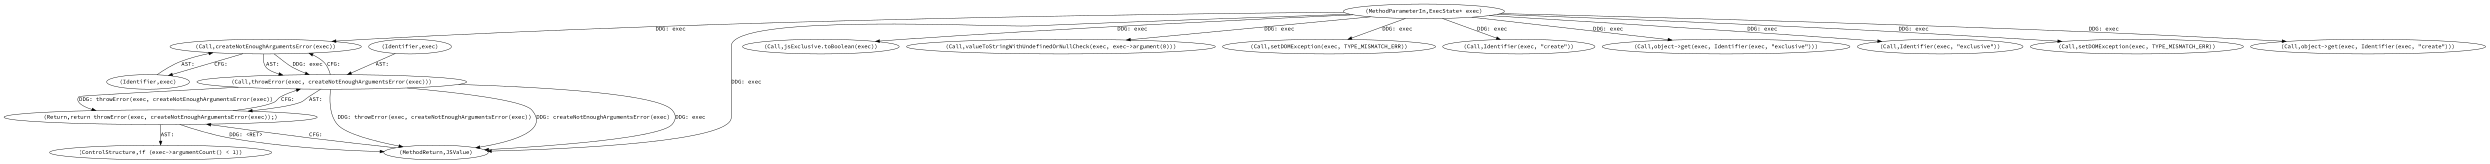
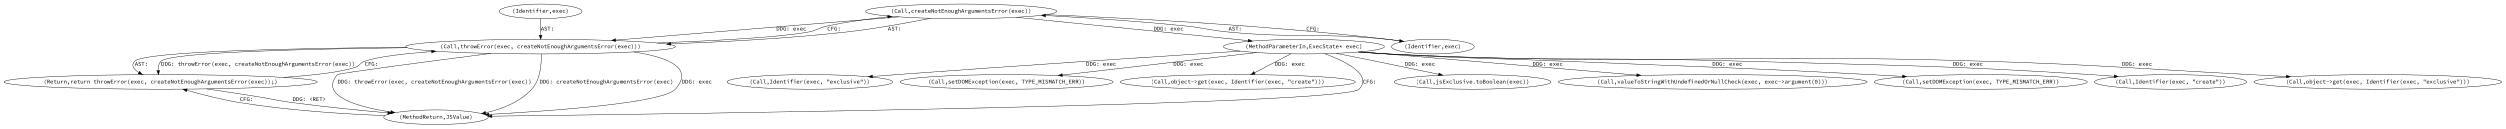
edge "(MethodParameterIn,ExecState* exec)" -> "(Call,createNotEnoughArgumentsError(exec))": reversed
edge "(MethodParameterIn,ExecState* exec)" -> "(MethodReturn,JSValue)": label "DDG: exec" -> "CFG: "
node "(ControlStructure,if (exec->argumentCount() < 1))": removed
